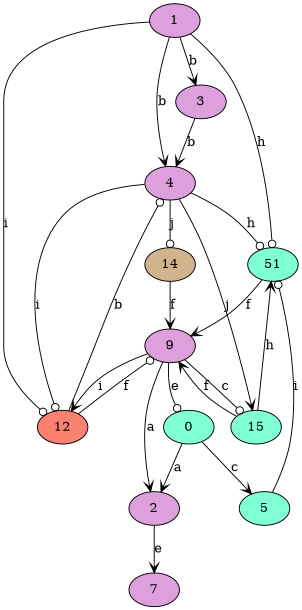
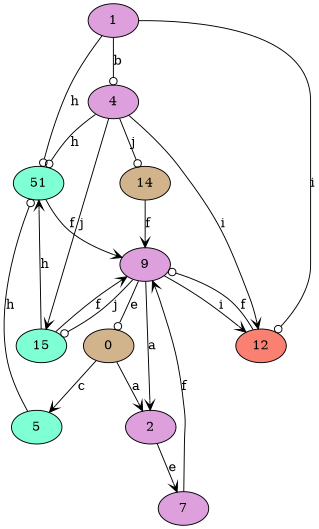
edge "1" -> "4": arrowhead vee -> odot
node "3": removed
edge "4" -> "12": arrowhead odot -> vee
edge "12" -> "4": removed, label "b"
edge "9" -> "15": label "c" -> "j"
edge "5" -> "51": label "i" -> "h"
edge "7" -> "9": added, label "f"
node "0": fillcolor aquamarine -> tan
